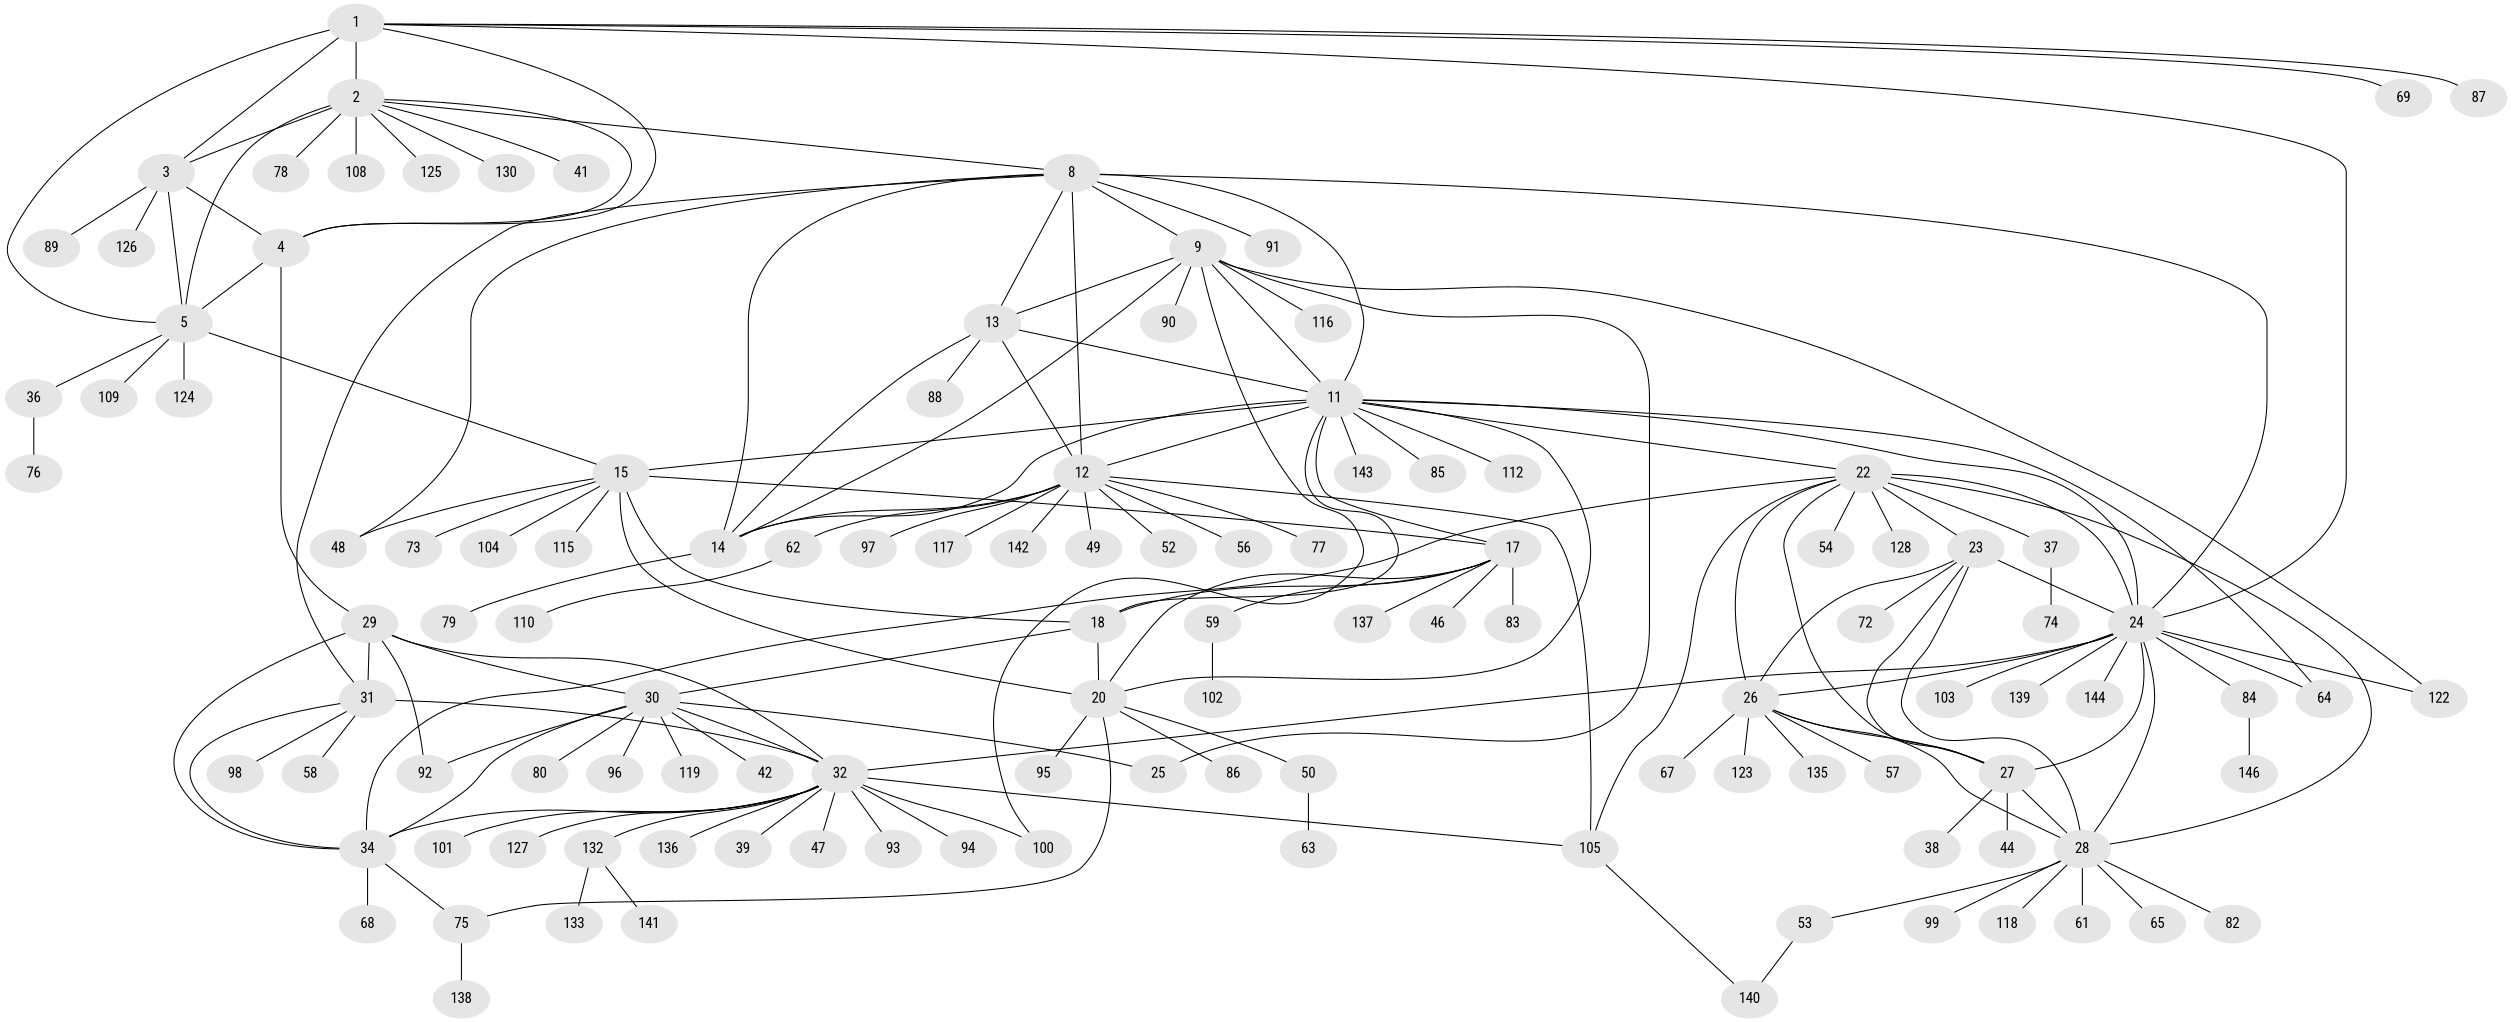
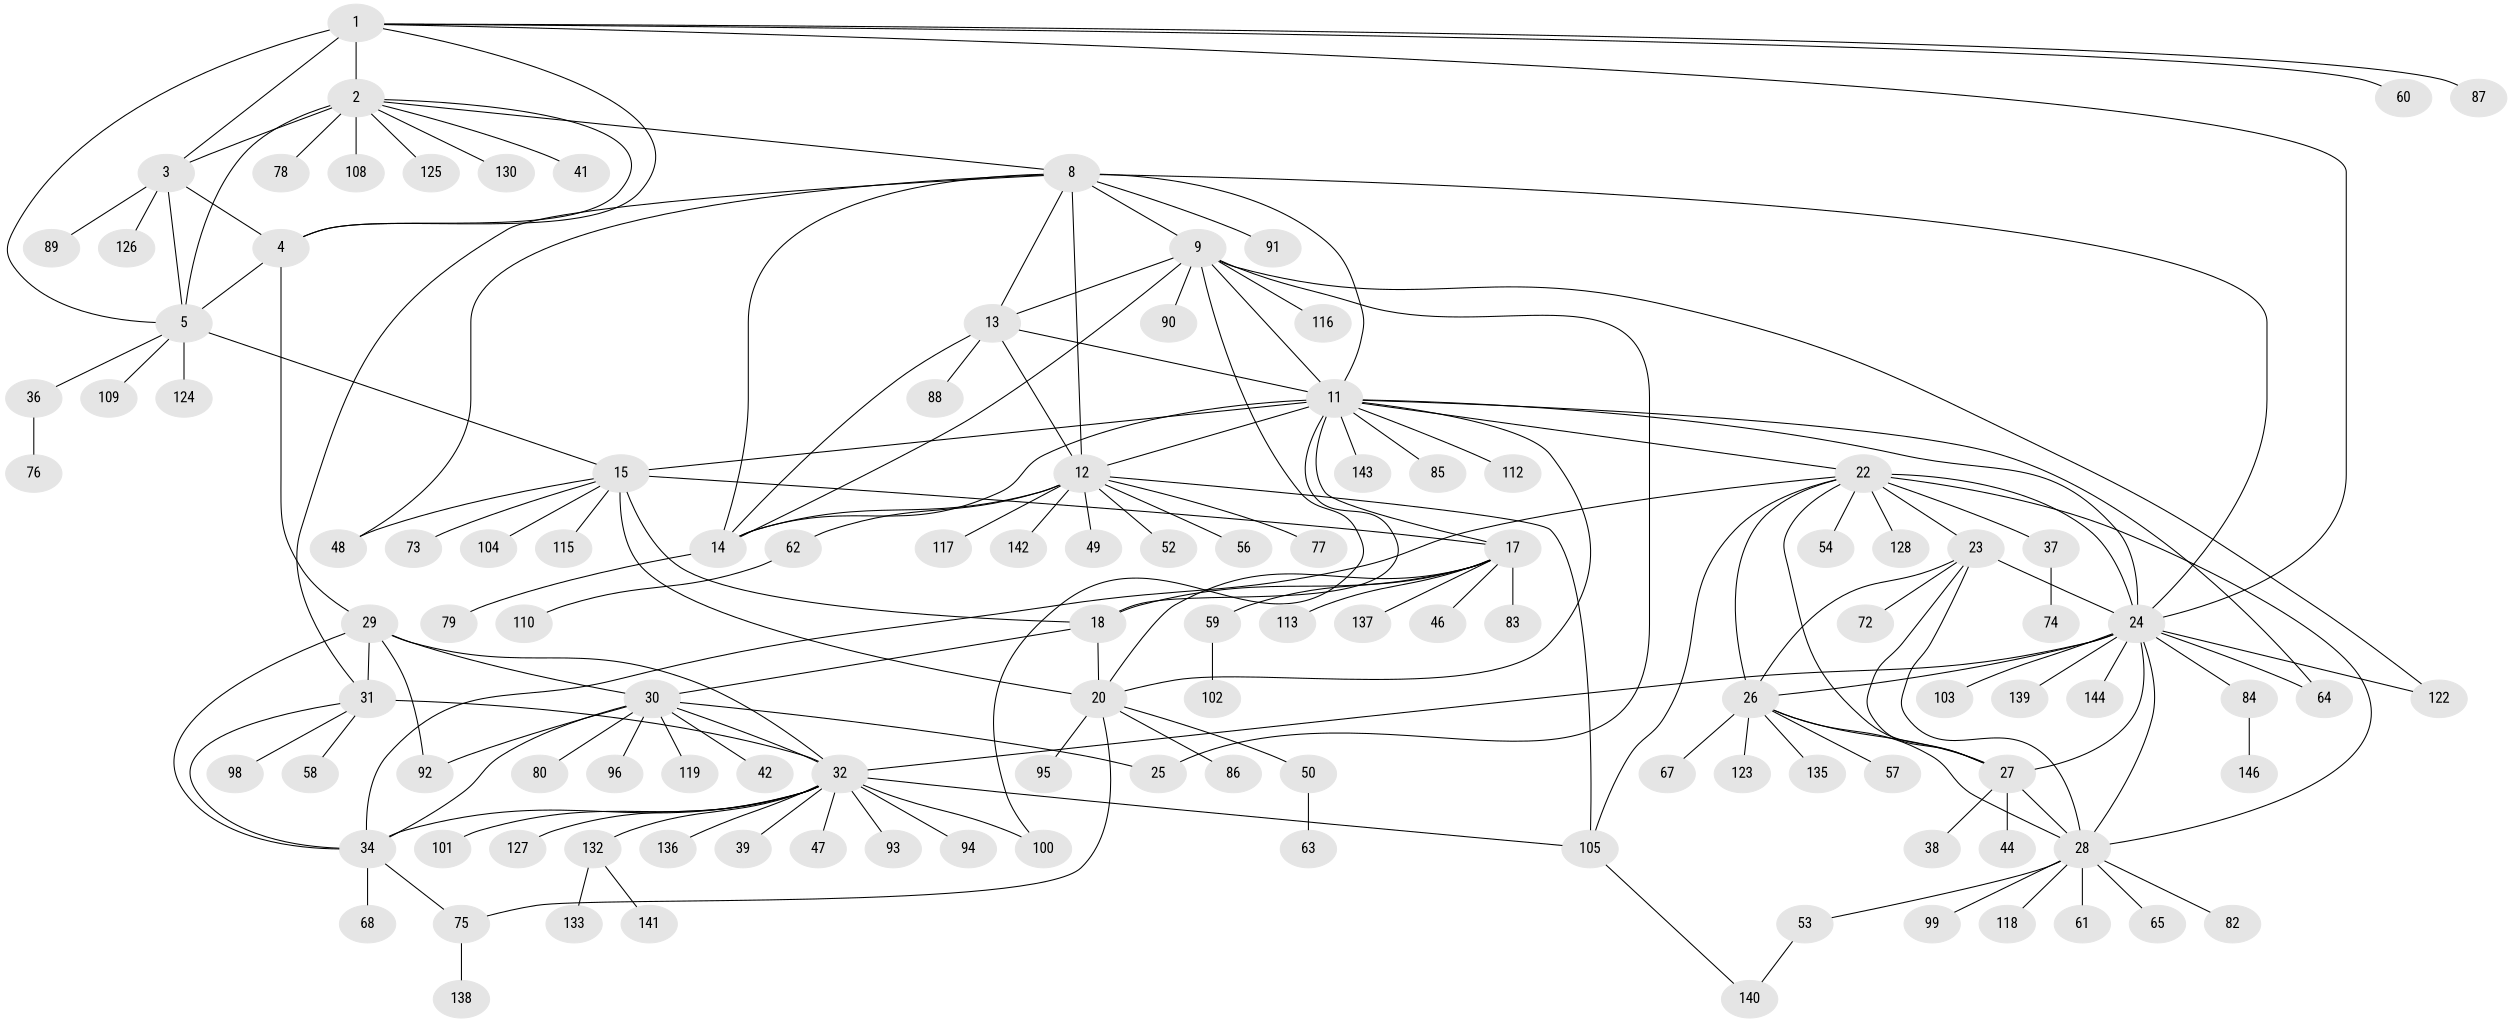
node "69": label "69" -> "60"
node "97": removed
node "113": added
